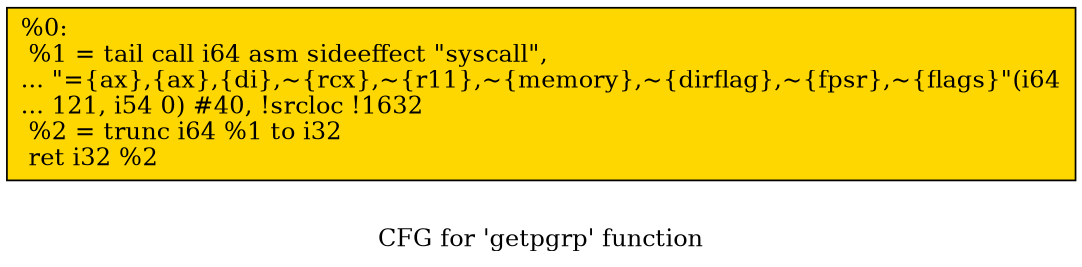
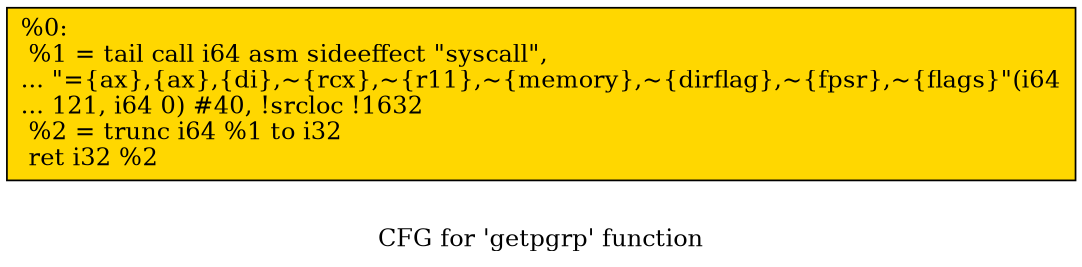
node "%0:": text "... 121, i54 0) #40, !srcloc !1632" -> "... 121, i64 0) #40, !srcloc !1632"
